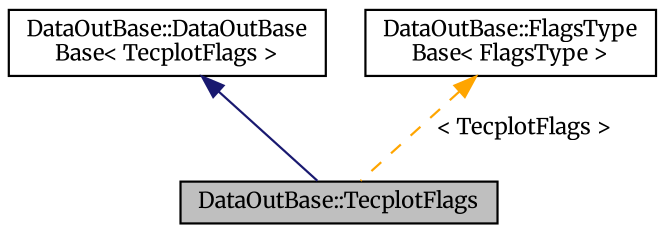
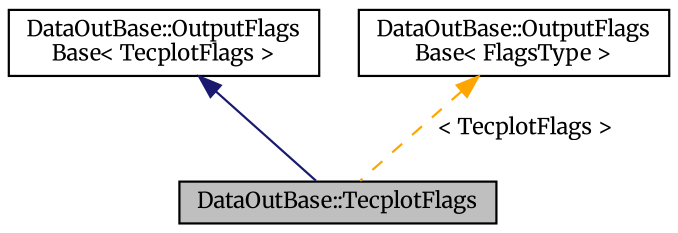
node "DataOutBase::DataOutBase Base< TecplotFlags >": label "DataOutBase::DataOutBase Base< TecplotFlags >" -> "DataOutBase::OutputFlags Base< TecplotFlags >"
node "DataOutBase::FlagsType Base< FlagsType >": label "DataOutBase::FlagsType Base< FlagsType >" -> "DataOutBase::OutputFlags Base< FlagsType >"
